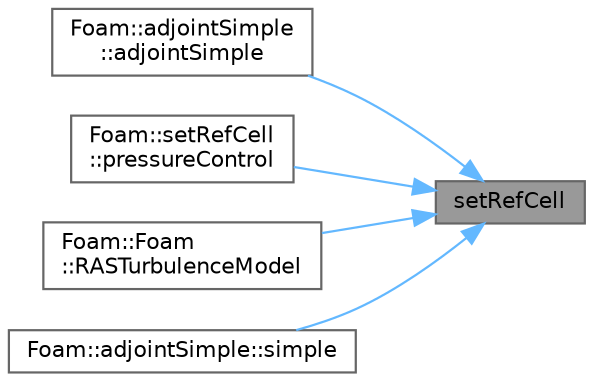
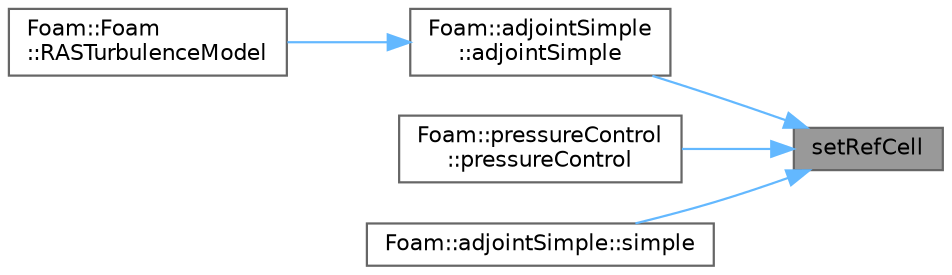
node "Foam::setRefCell ::pressureControl": label "Foam::setRefCell ::pressureControl" -> "Foam::pressureControl ::pressureControl"
edge "Foam::Foam ::RASTurbulenceModel" -> "setRefCell": now "Foam::Foam ::RASTurbulenceModel" -> "Foam::adjointSimple ::adjointSimple"
